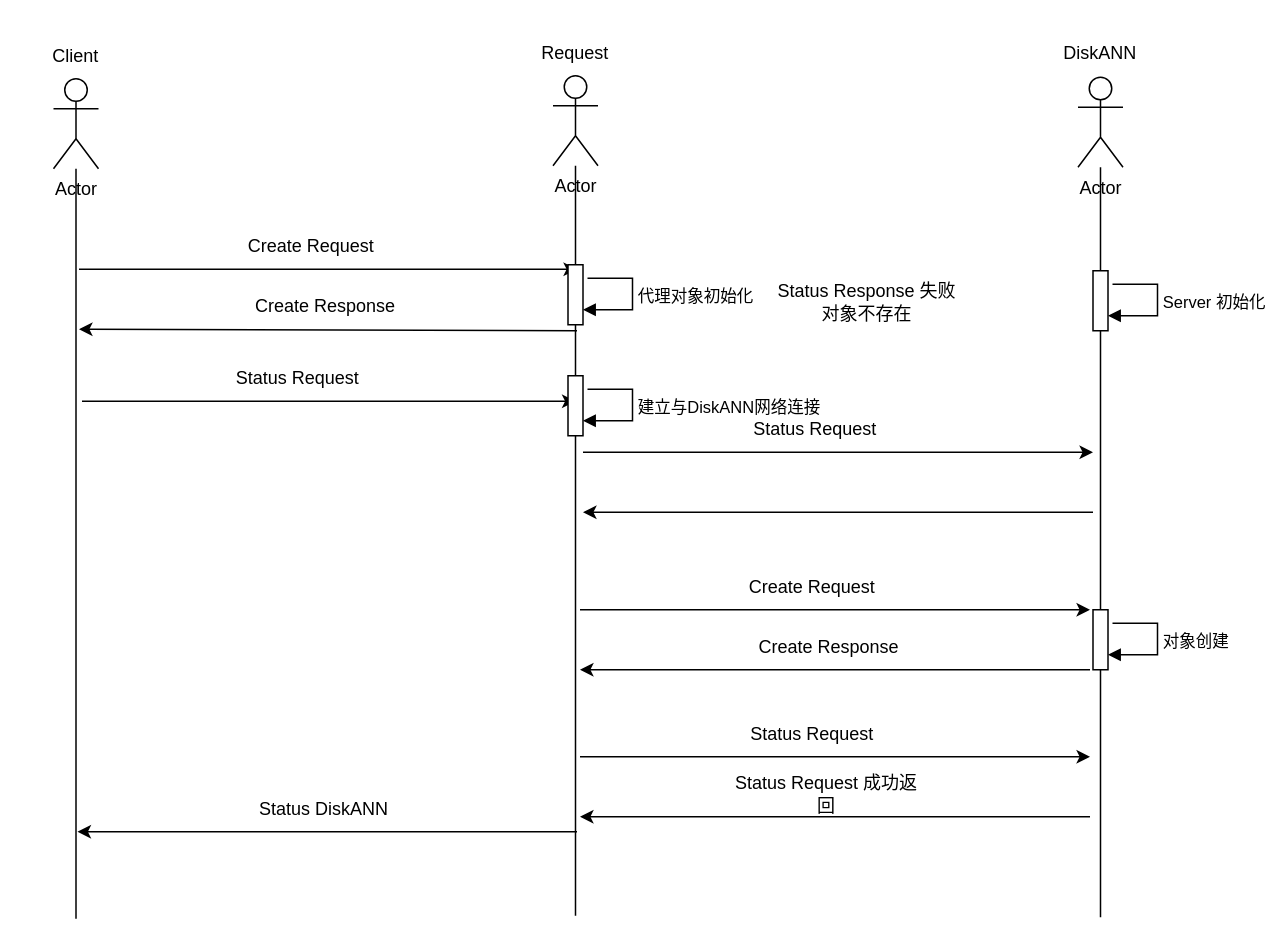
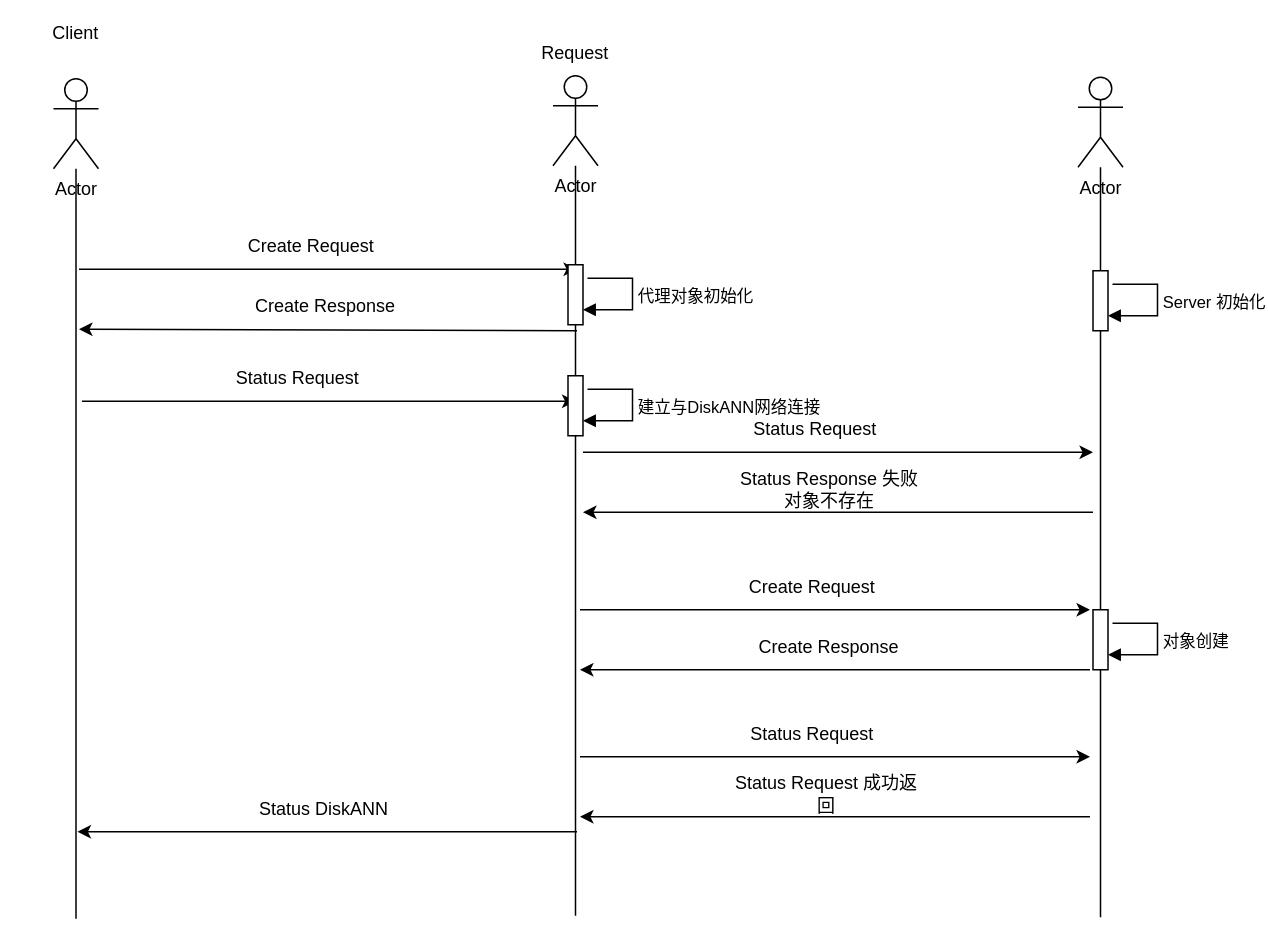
node "DiskANN": removed
node "Client": moved (76, 56) -> (76, 34)
node "Status Response 失败对象不存在": moved (867, 302) -> (830, 490)
